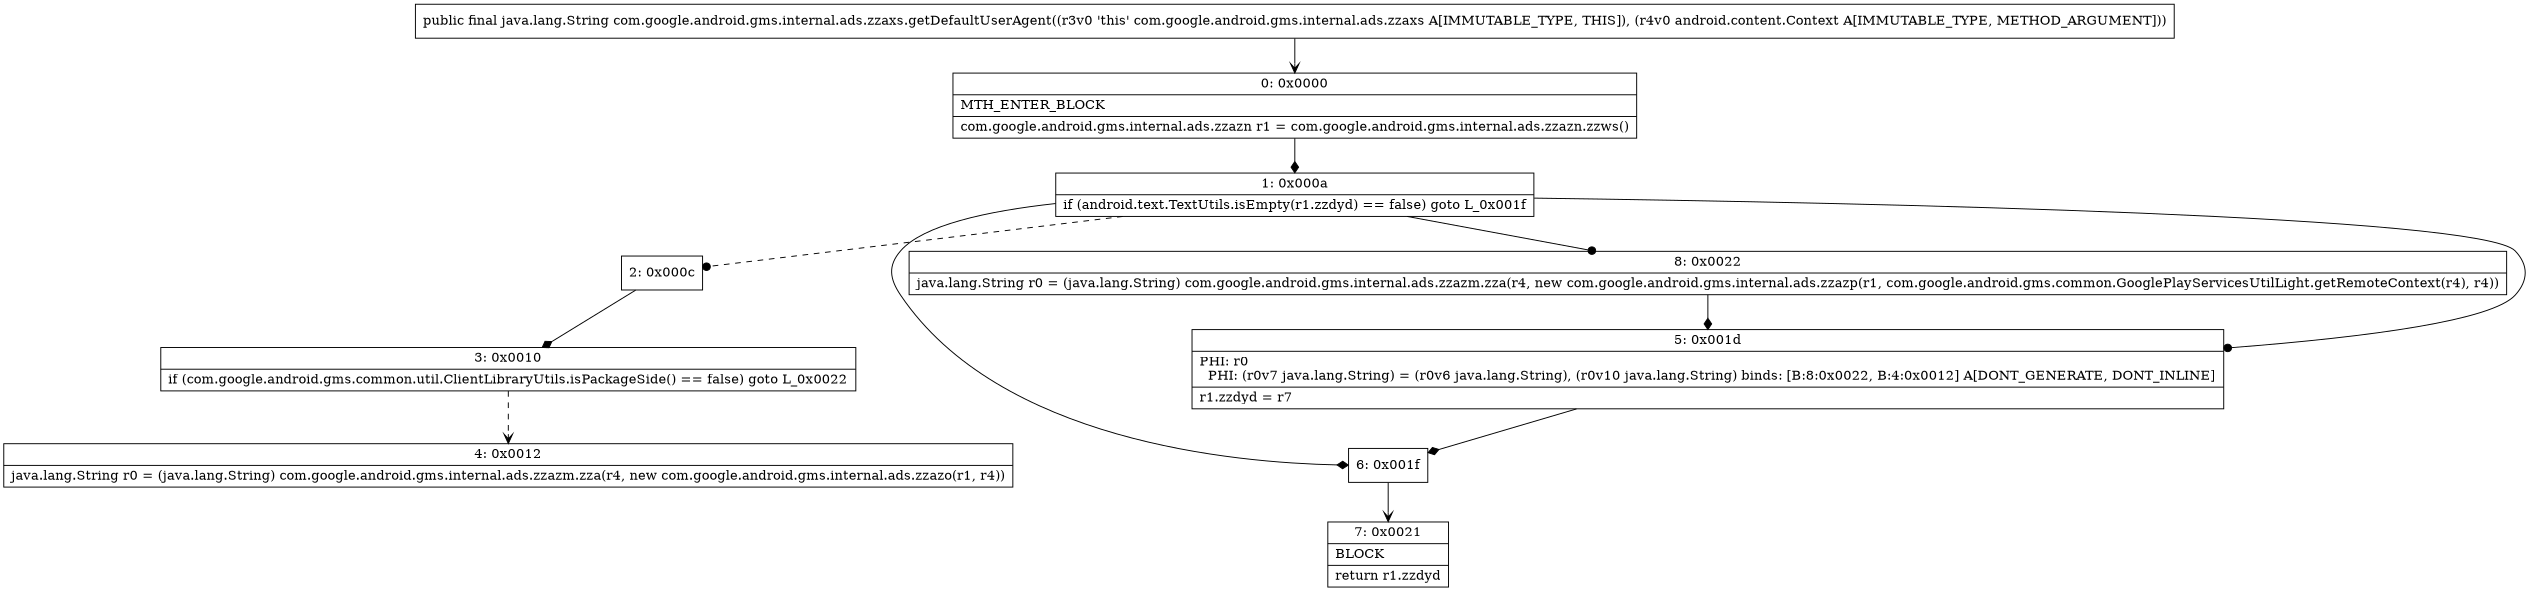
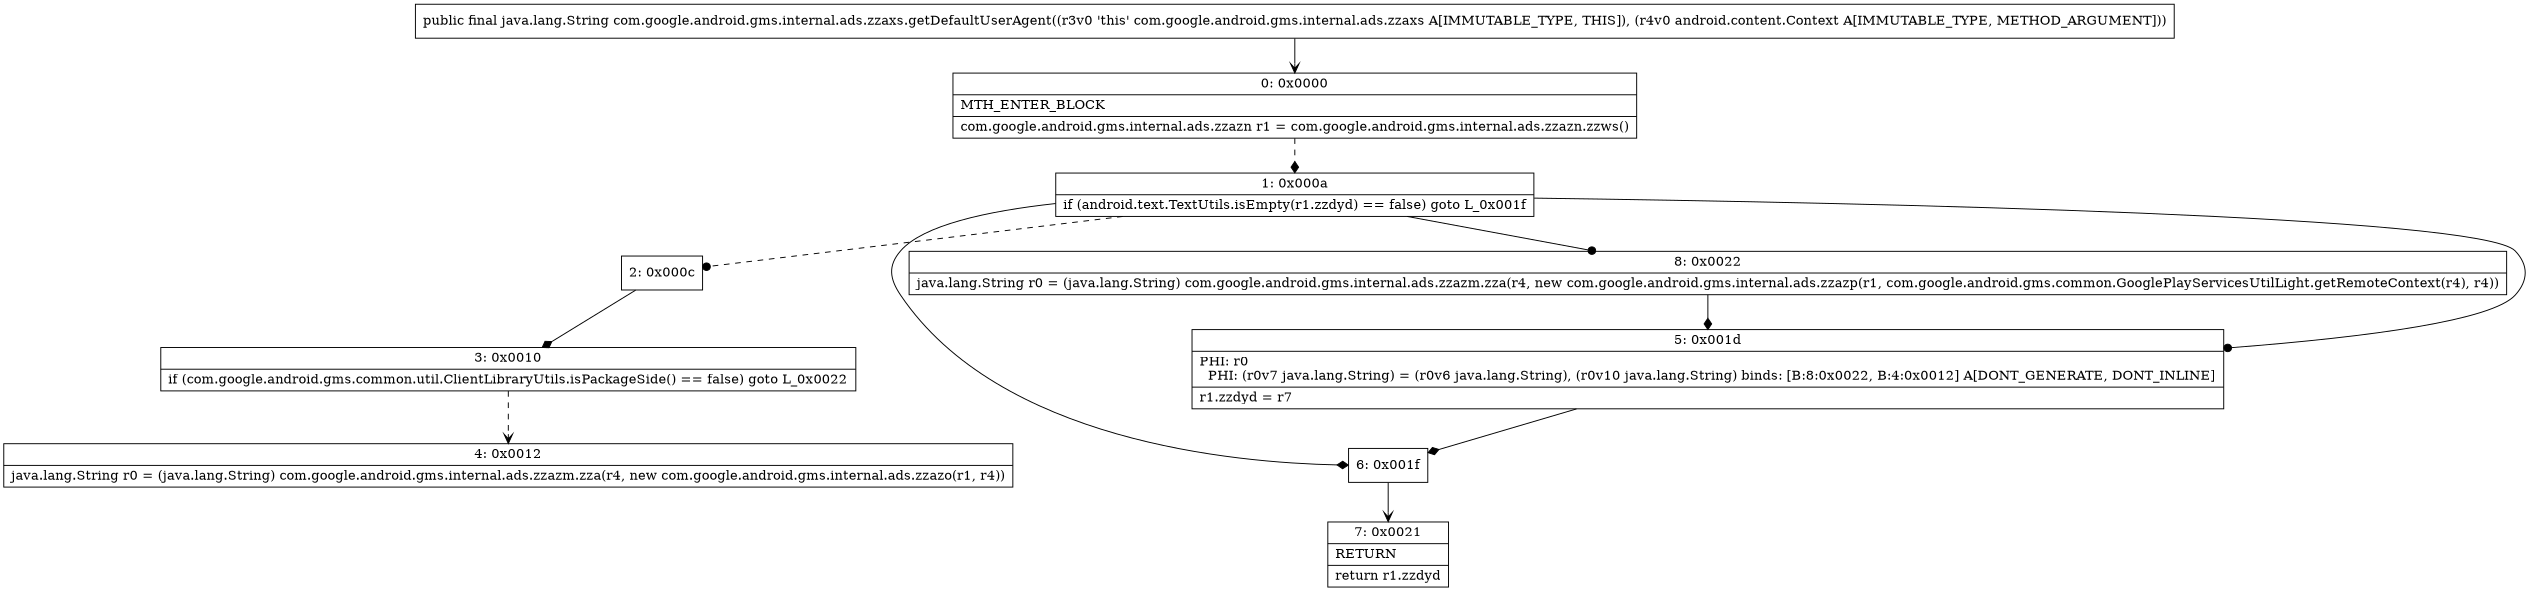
edge "0: 0x0000" -> "1: 0x000a": style solid -> dashed
node "7: 0x0021": text "BLOCK" -> "RETURN"
